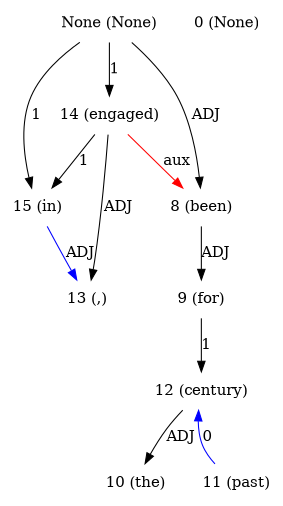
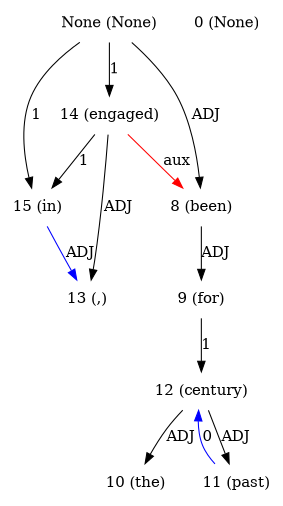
edge "12 (century)" -> "11 (past)": added, label "ADJ"
